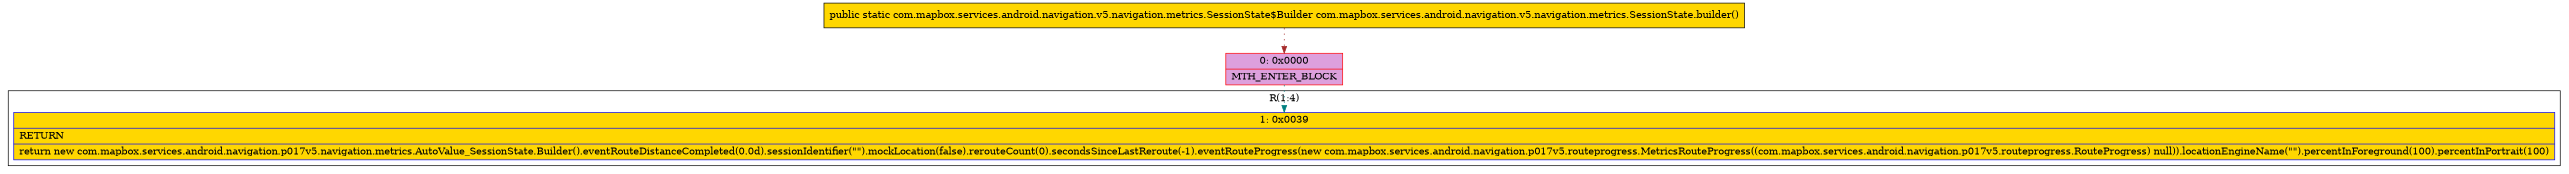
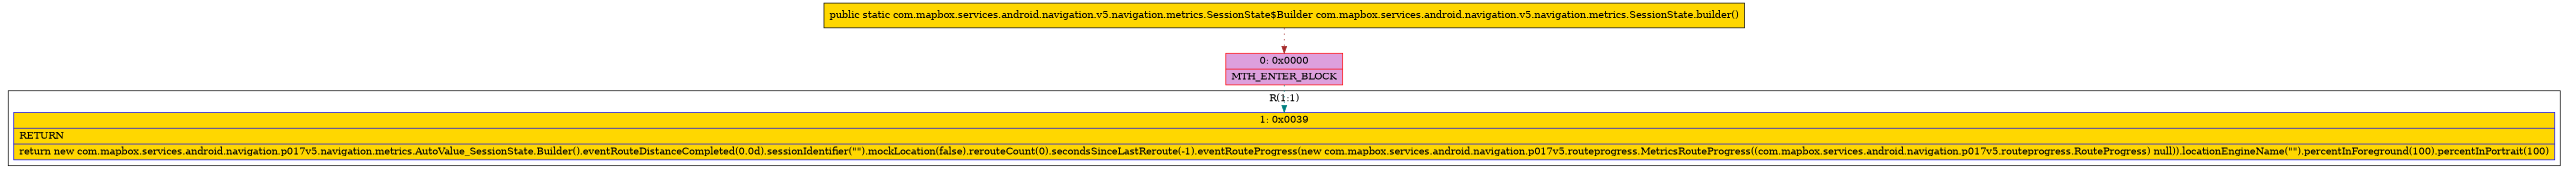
cluster "R(1:4)": label "R(1:4)" -> "R(1:1)"
